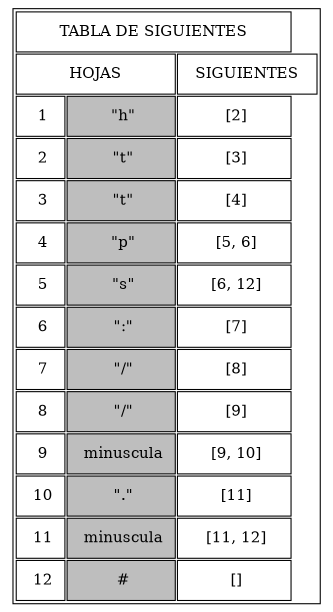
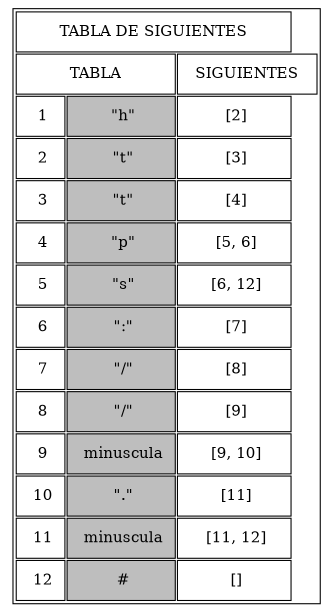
node "TABLA DE SIGUIENTES": text "HOJAS" -> "TABLA"
